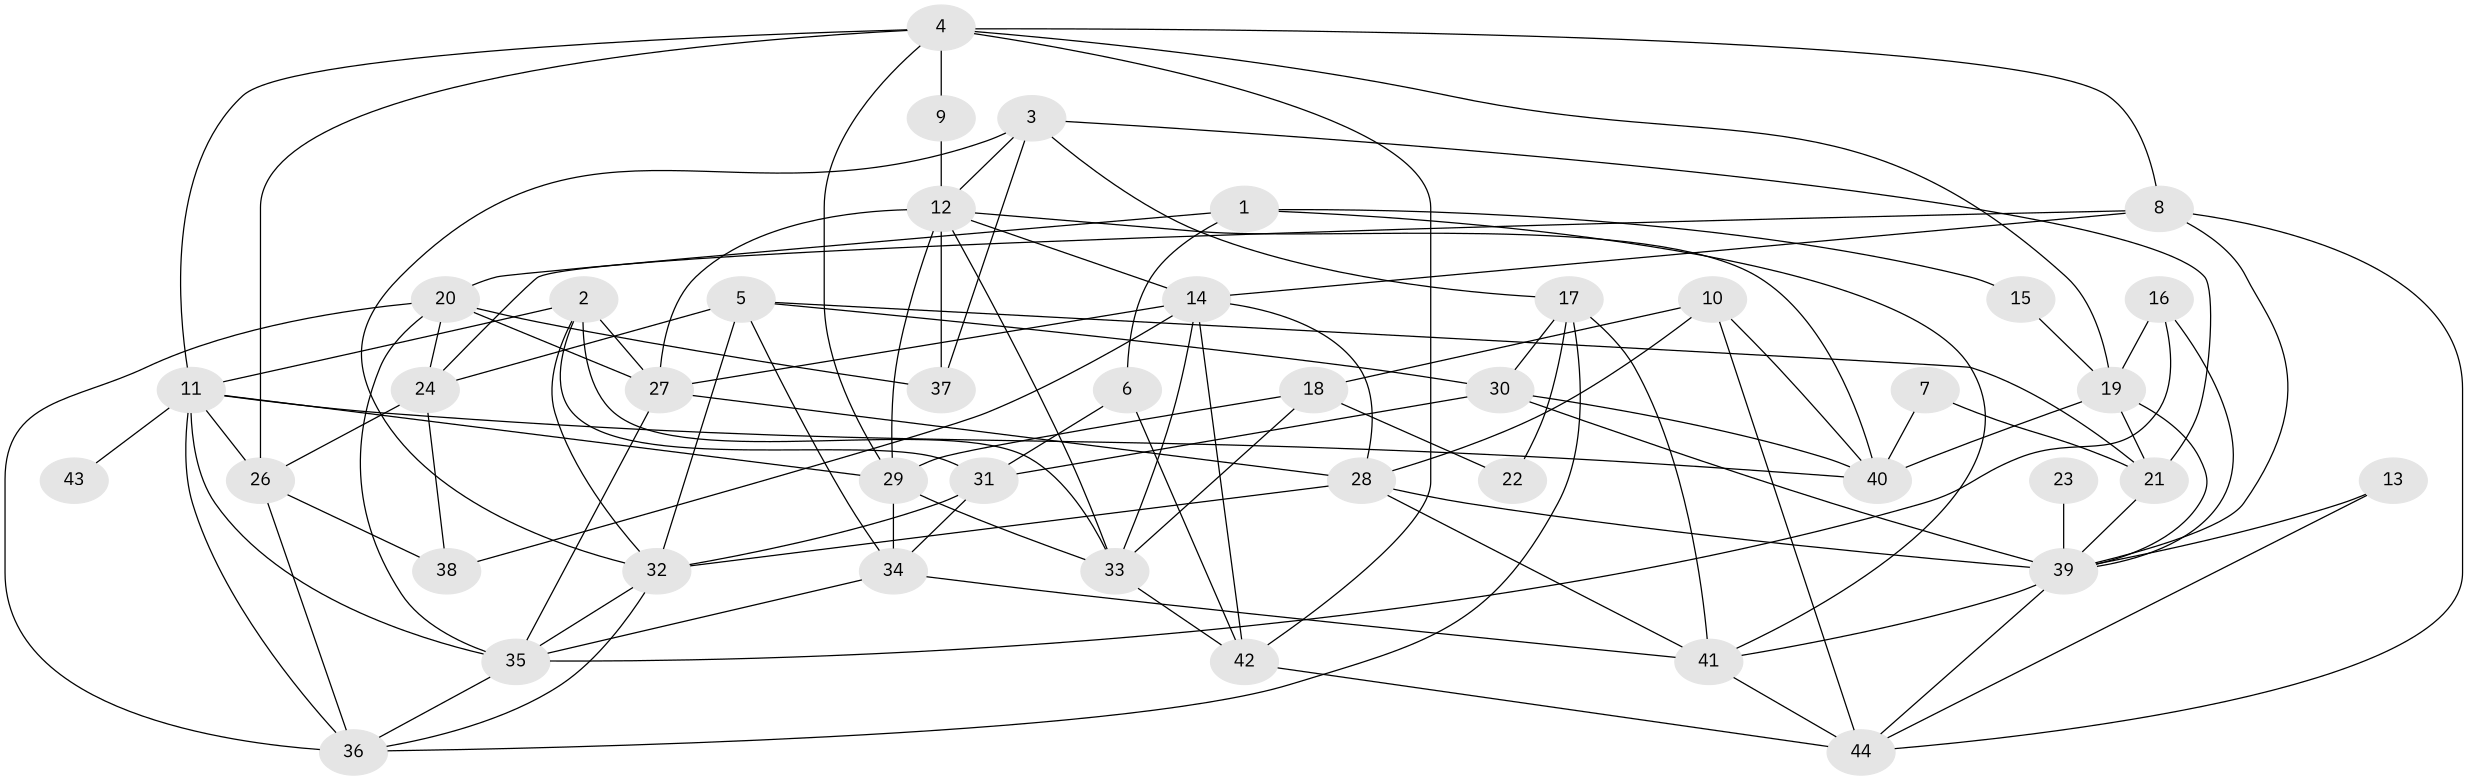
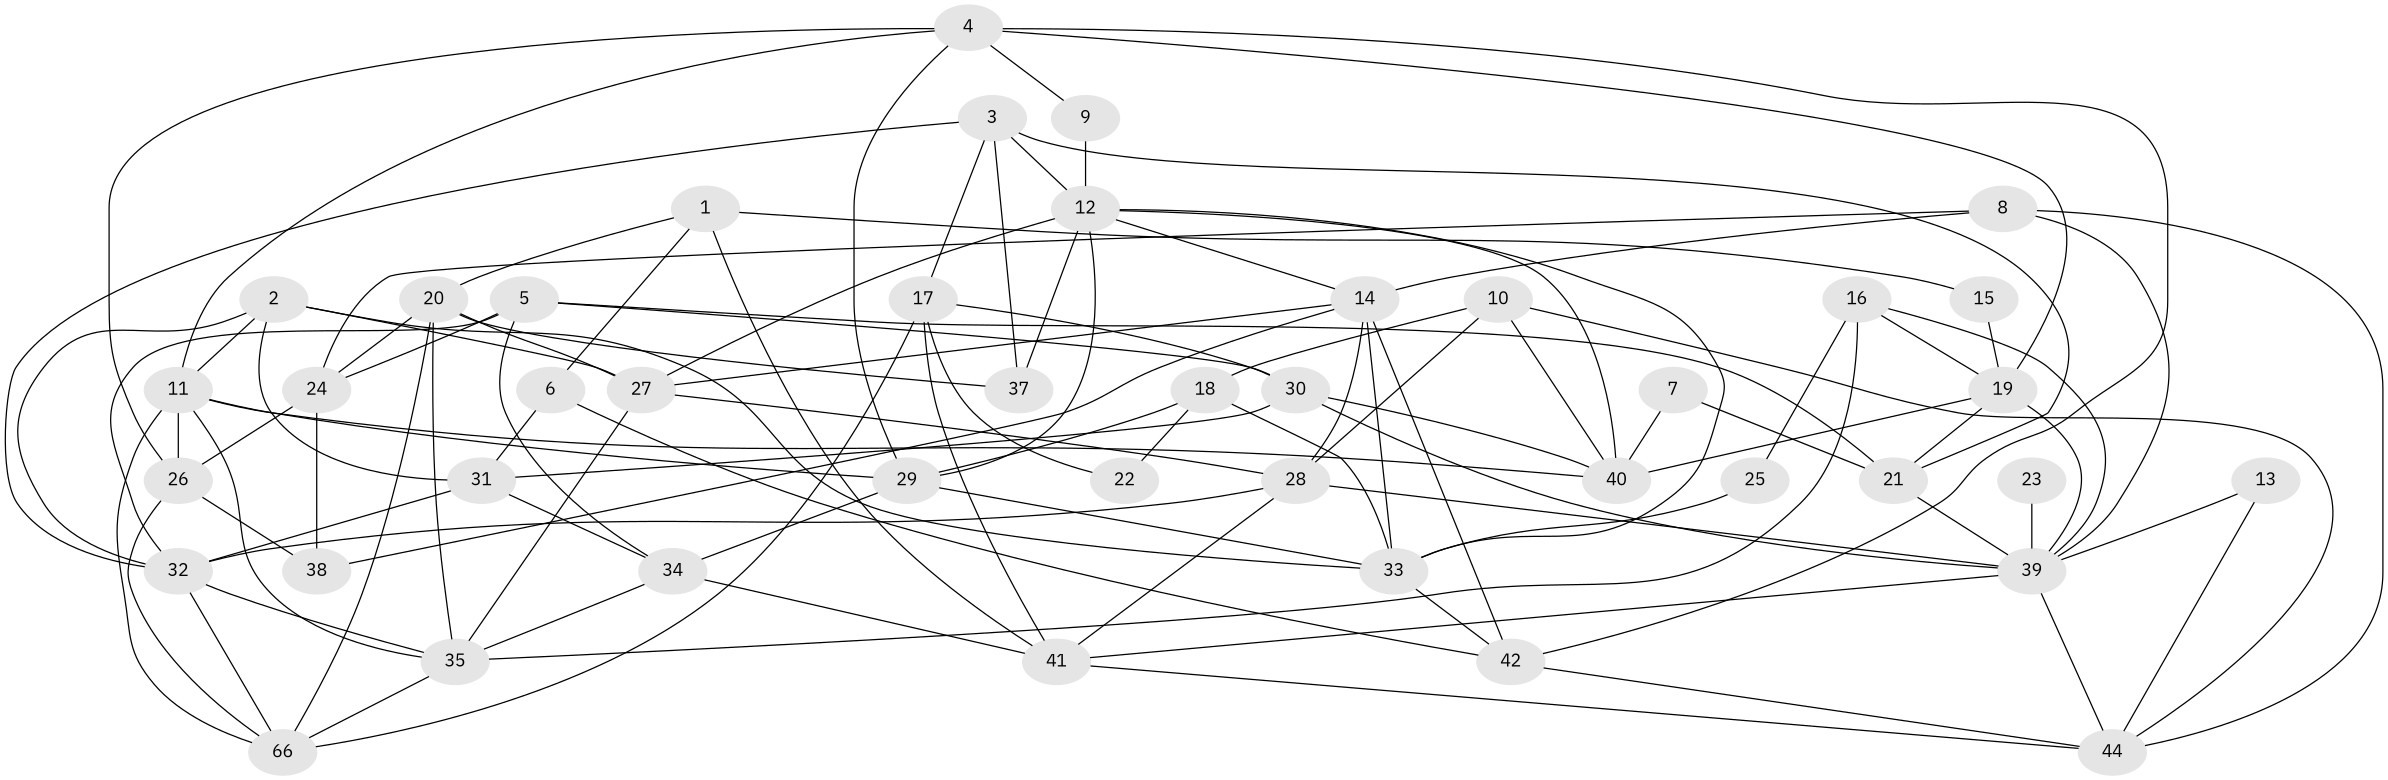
edge "4" -- "8": removed
node "43": removed
node "25": added
node "36": label "36" -> "66"
